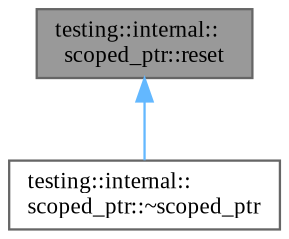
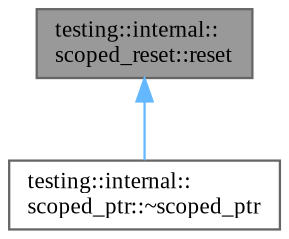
node "testing::internal:: scoped_ptr::reset": label "testing::internal:: scoped_ptr::reset" -> "testing::internal:: scoped_reset::reset"
